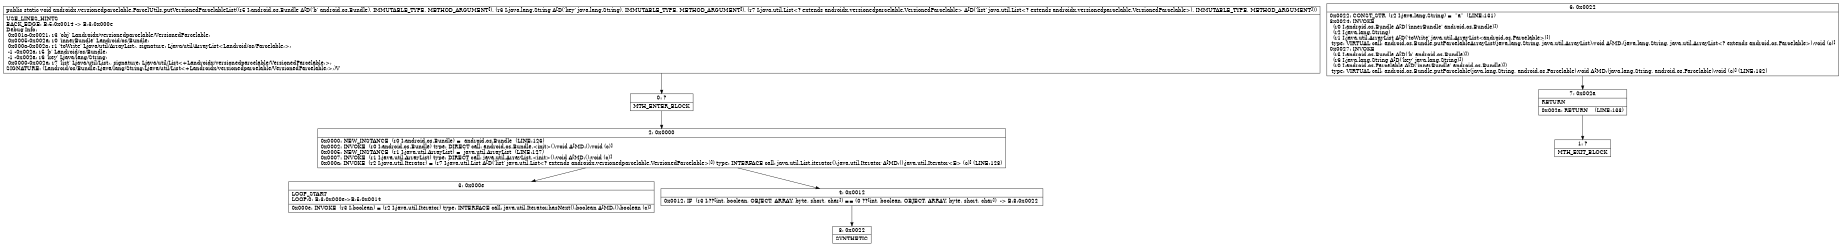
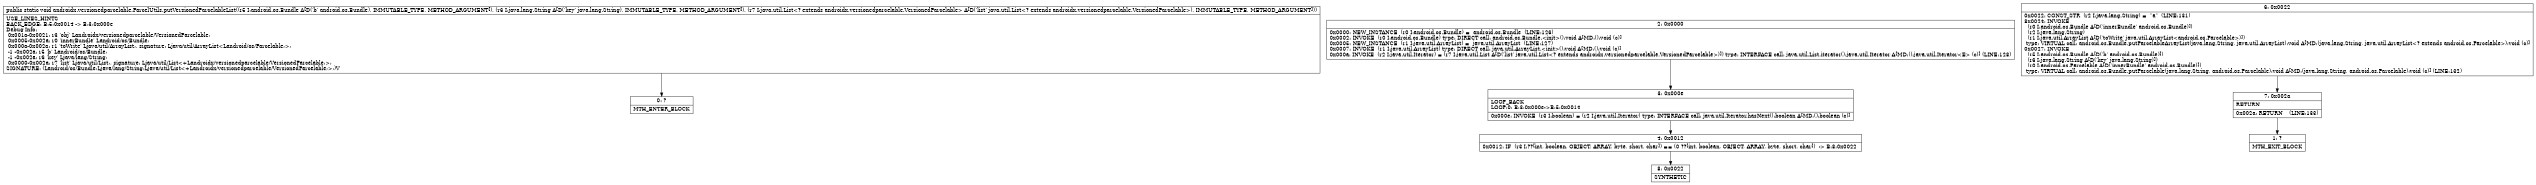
edge "0: ?" -> "2: 0x0000": removed
edge "2: 0x0000" -> "4: 0x0012": now "3: 0x000e" -> "4: 0x0012"
node "3: 0x000e": text "LOOP_START" -> "LOOP_BACK"
